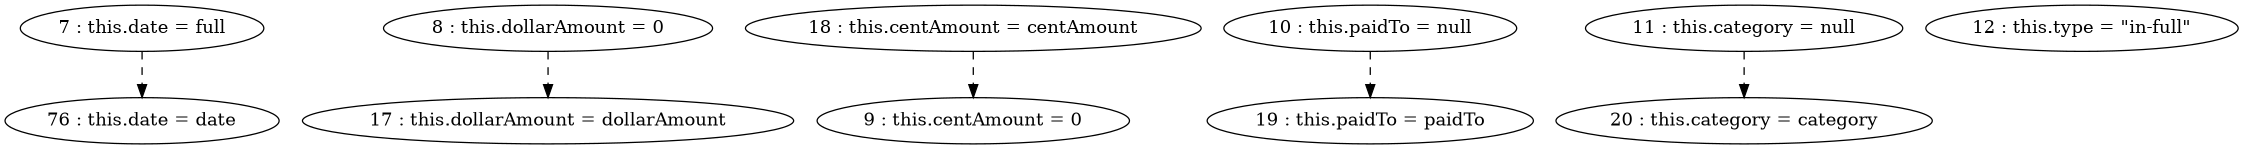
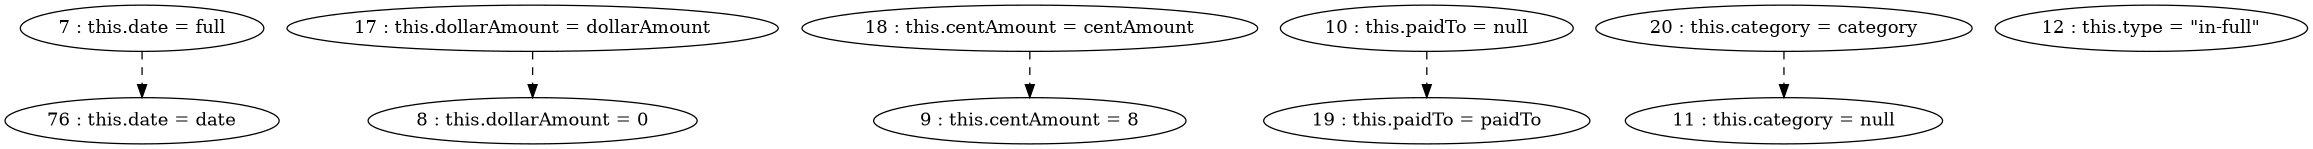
edge "8 : this.dollarAmount = 0" -> "17 : this.dollarAmount = dollarAmount": reversed
edge "11 : this.category = null" -> "20 : this.category = category": reversed
node "9 : this.centAmount = 0": label "9 : this.centAmount = 0" -> "9 : this.centAmount = 8"
